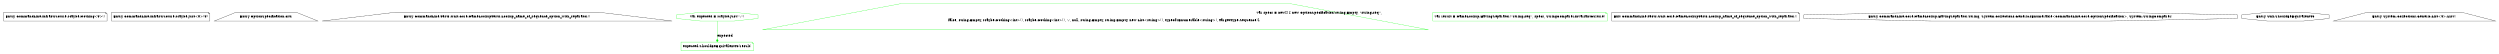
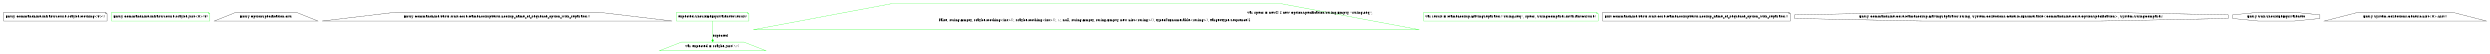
node "Entry CommandLine.Infrastructure.Maybe.Just<T>(T)": color black -> green
node "var expected = Maybe.Just(''.'')": shape octagon -> trapezium
edge "var expected = Maybe.Just(''.'')" -> "expected.ShouldBeEquivalentTo(result)": reversed
